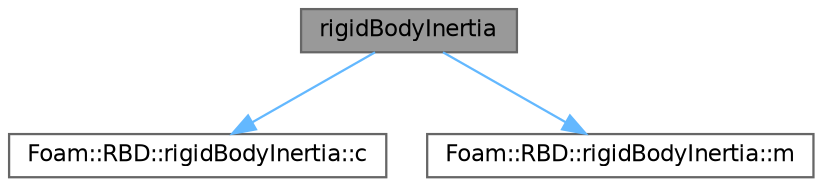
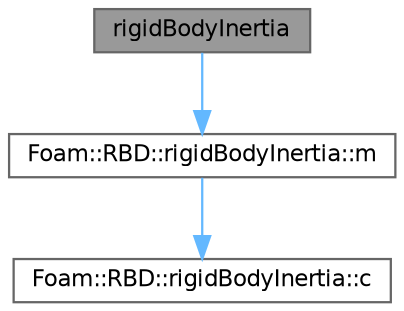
edge "rigidBodyInertia" -> "Foam::RBD::rigidBodyInertia::c": now "Foam::RBD::rigidBodyInertia::m" -> "Foam::RBD::rigidBodyInertia::c"
